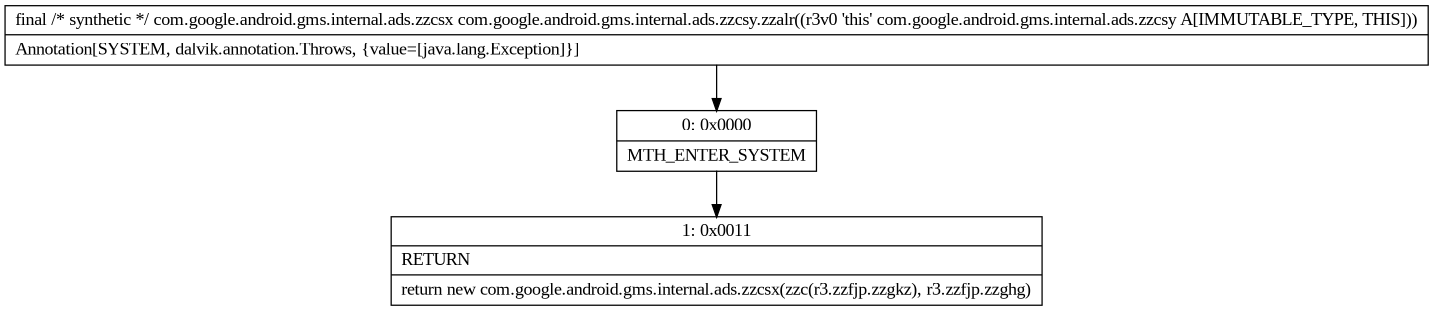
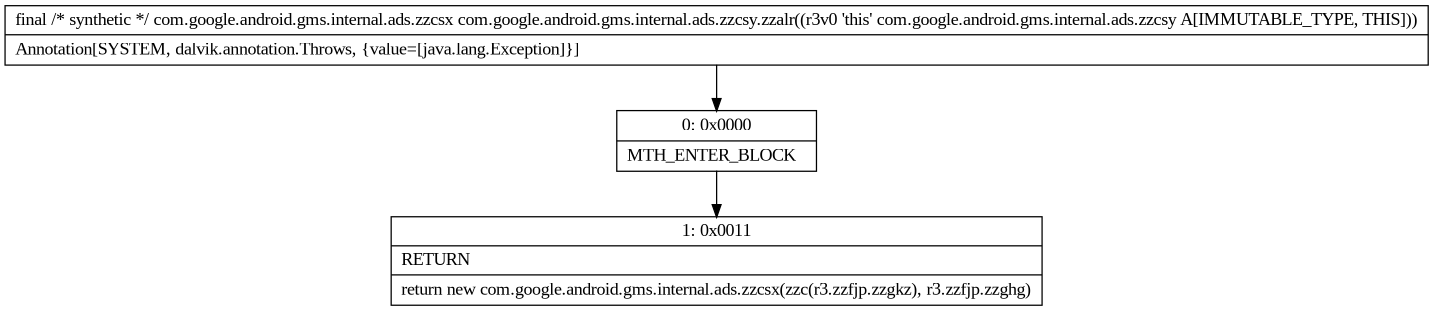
node "0: 0x0000": text "MTH_ENTER_SYSTEM" -> "MTH_ENTER_BLOCK"
